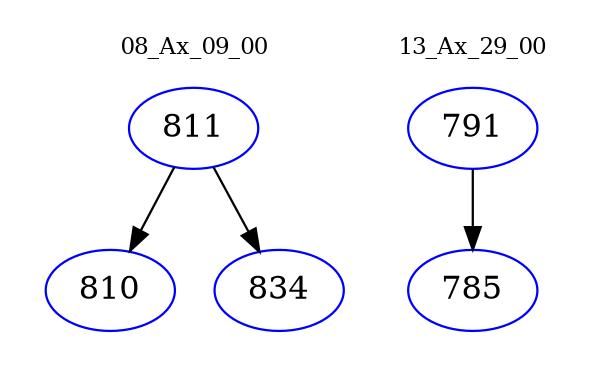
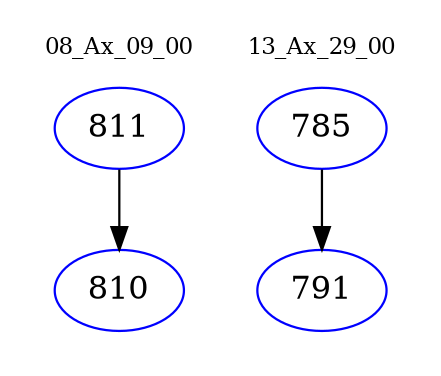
edge "791" -> "785": reversed
node "834": removed
